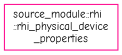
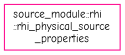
node "source_module::rhi ::rhi_physical_device _properties": label "source_module::rhi ::rhi_physical_device _properties" -> "source_module::rhi ::rhi_physical_source _properties"
